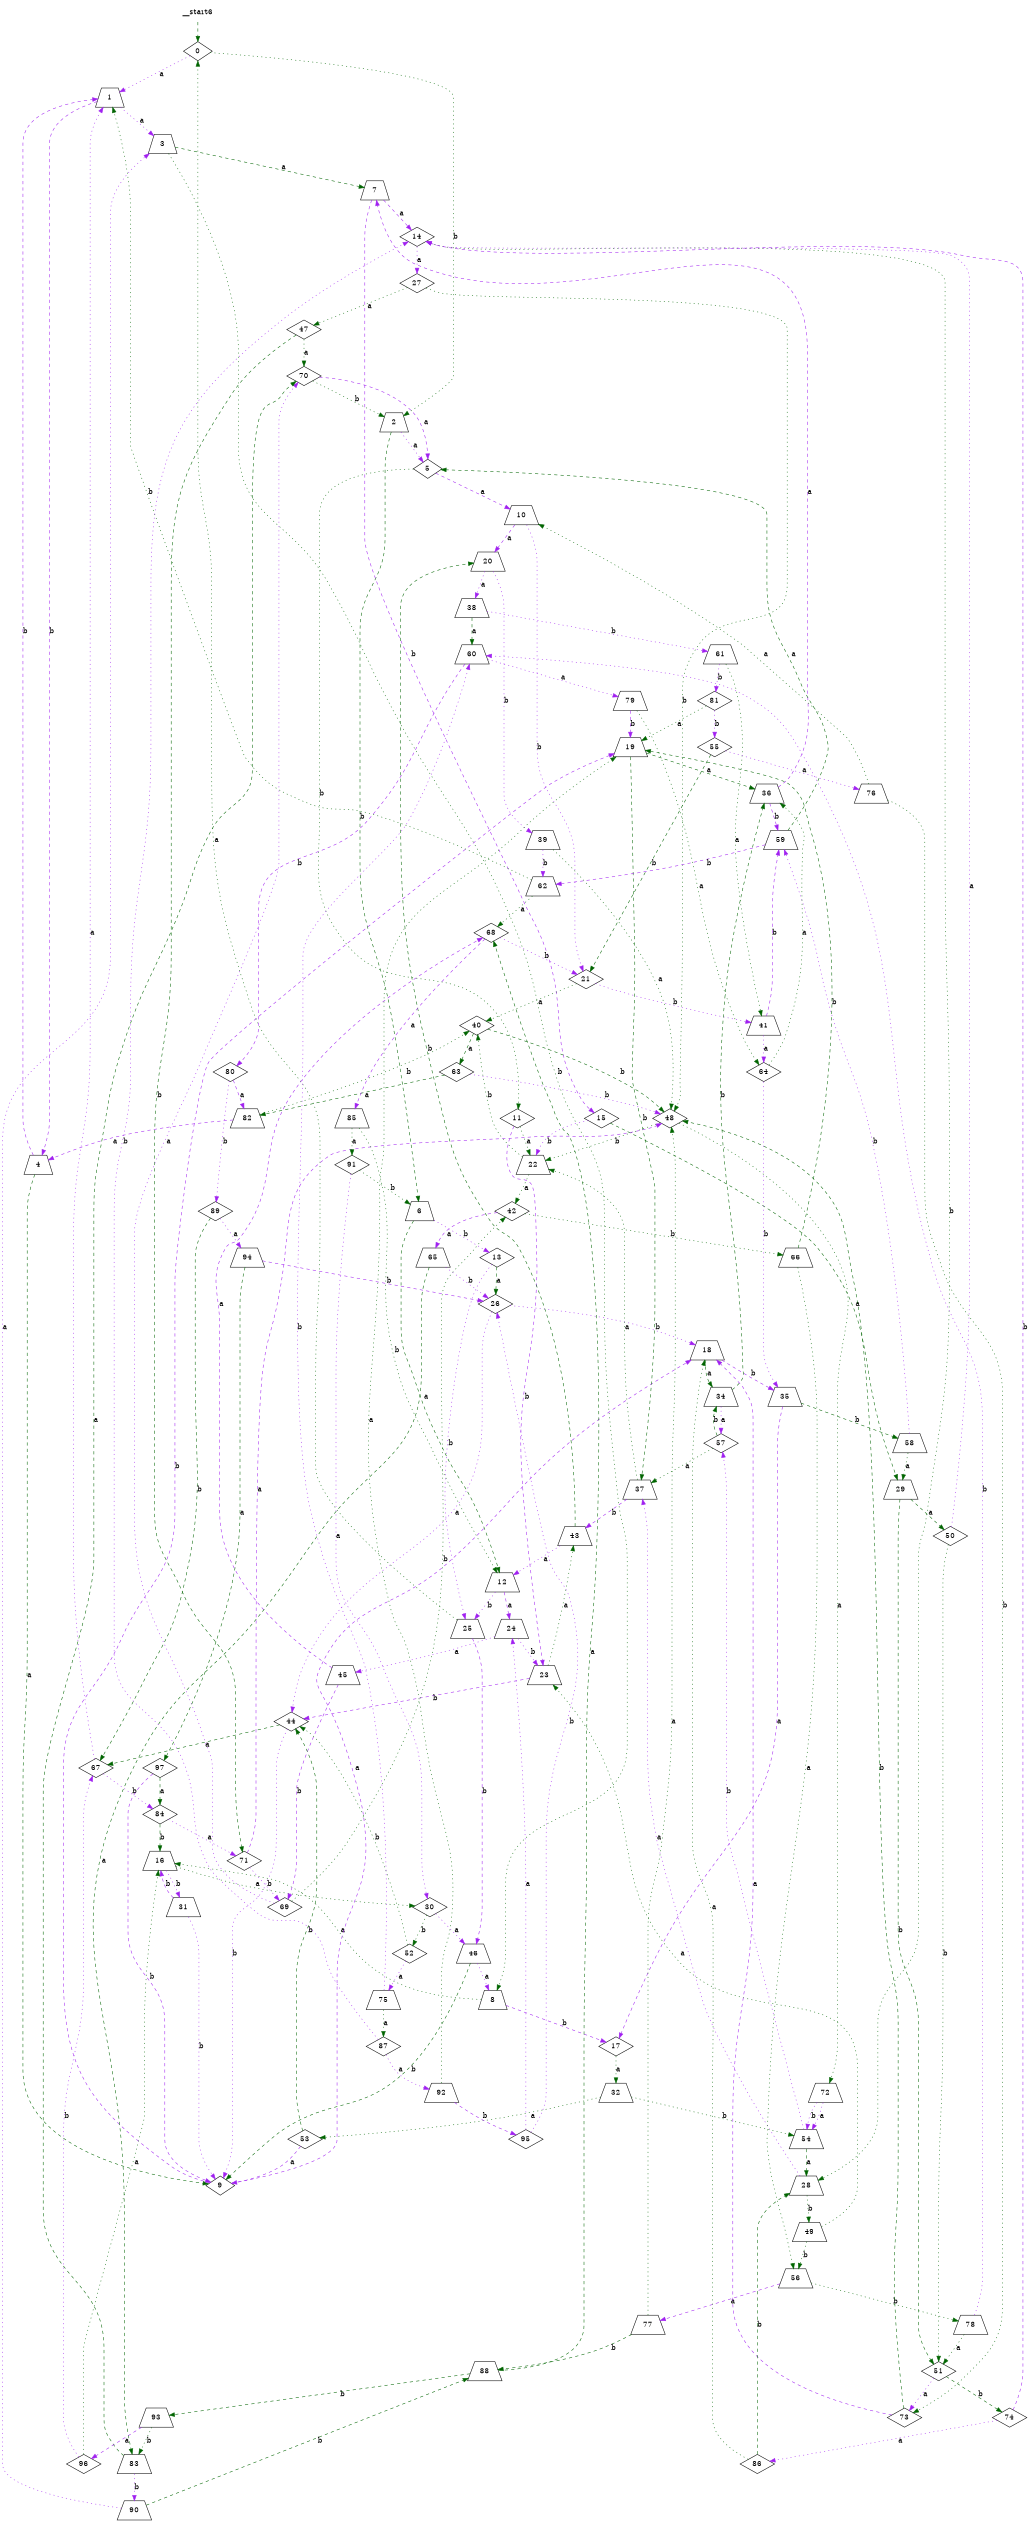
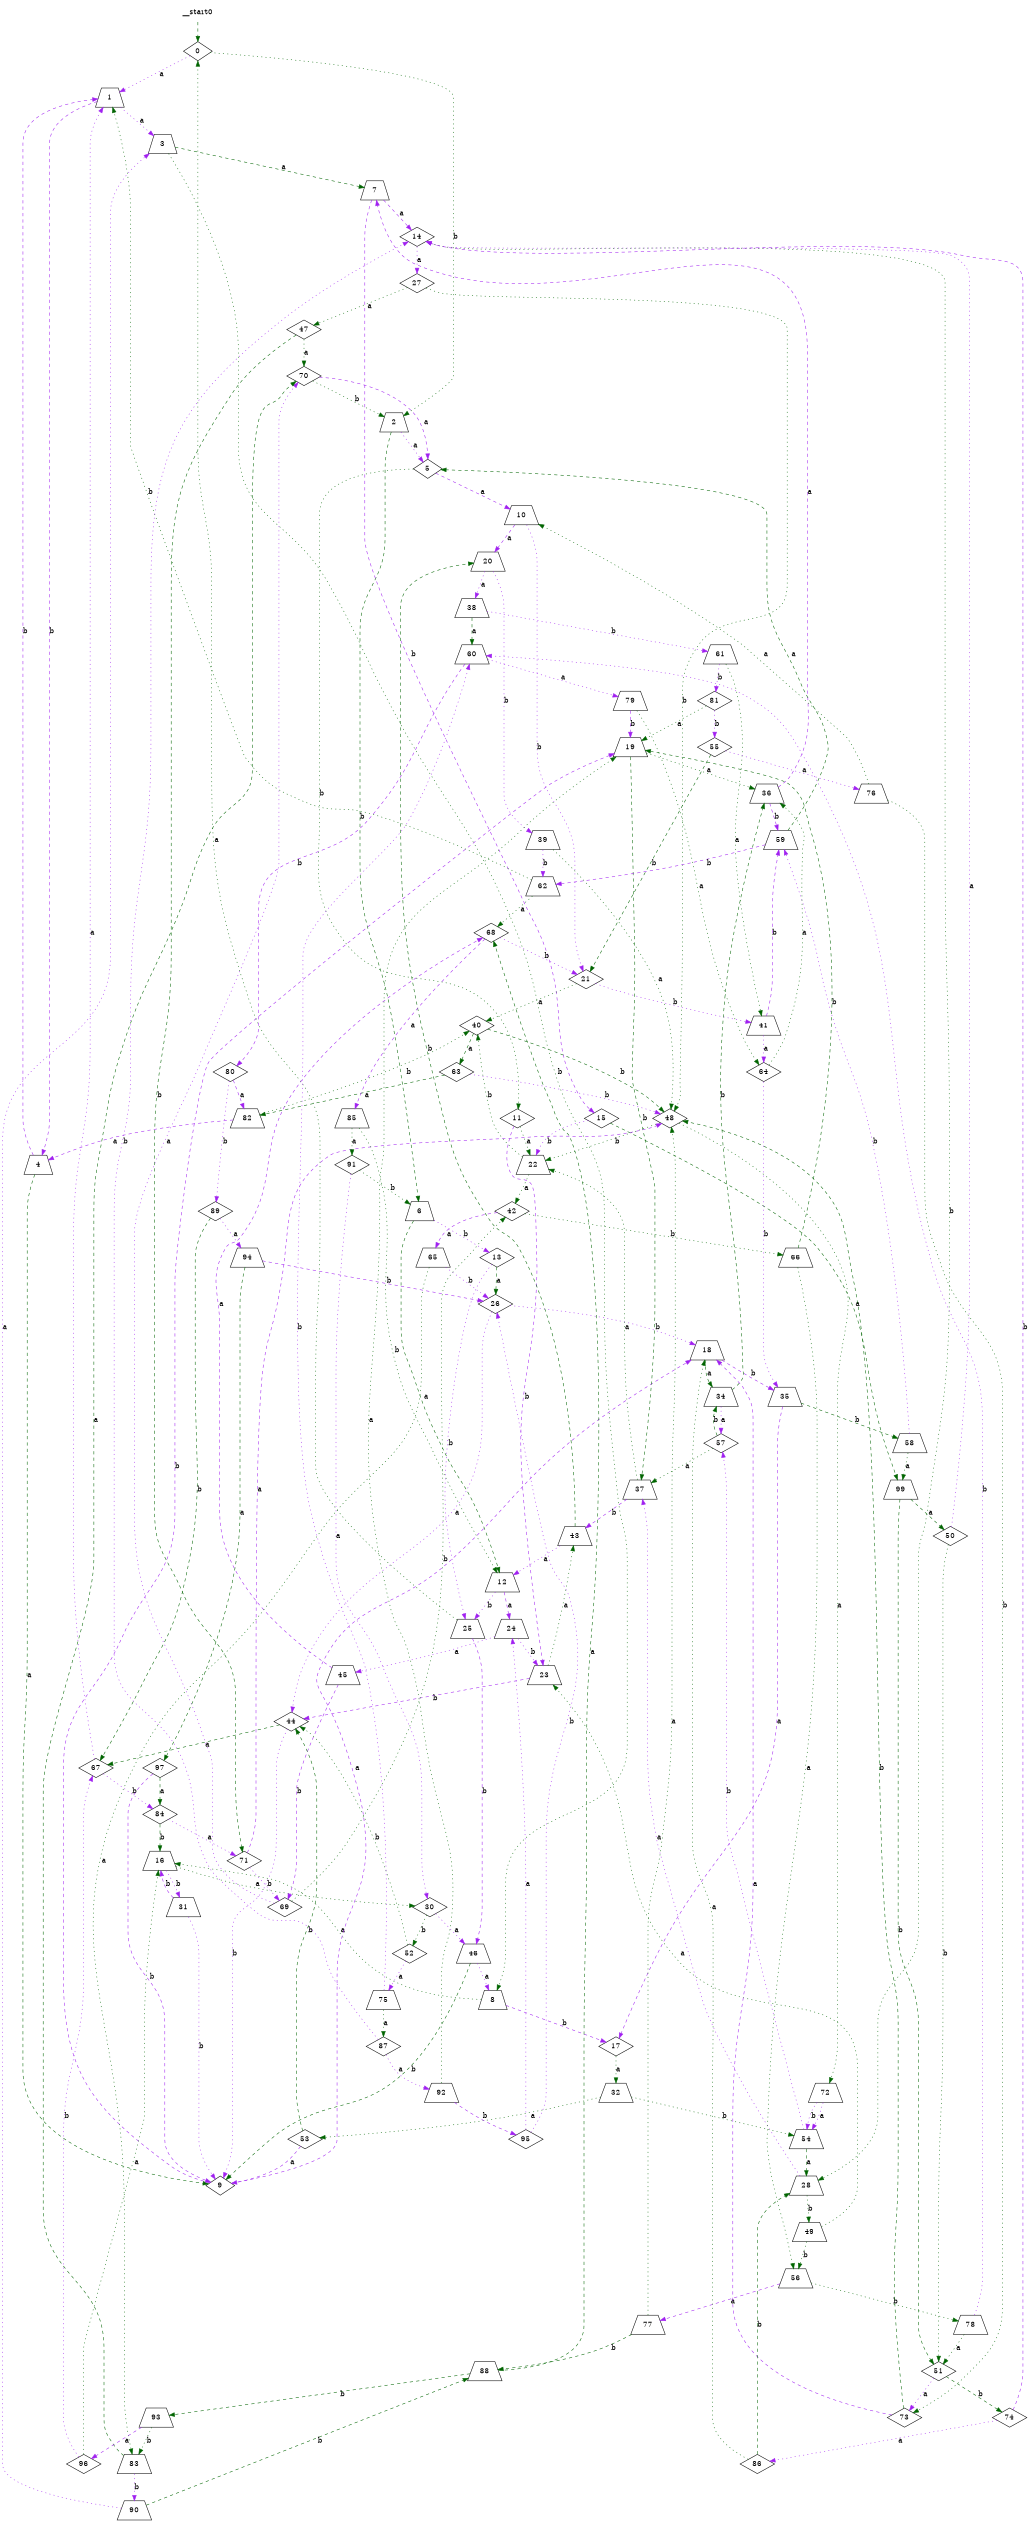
node "__start6": label "__start6" -> "__start0"
edge "19" -> "36": style dashed -> dotted
node "29": label "29" -> "99"
edge "65" -> "83": style dashed -> dotted
